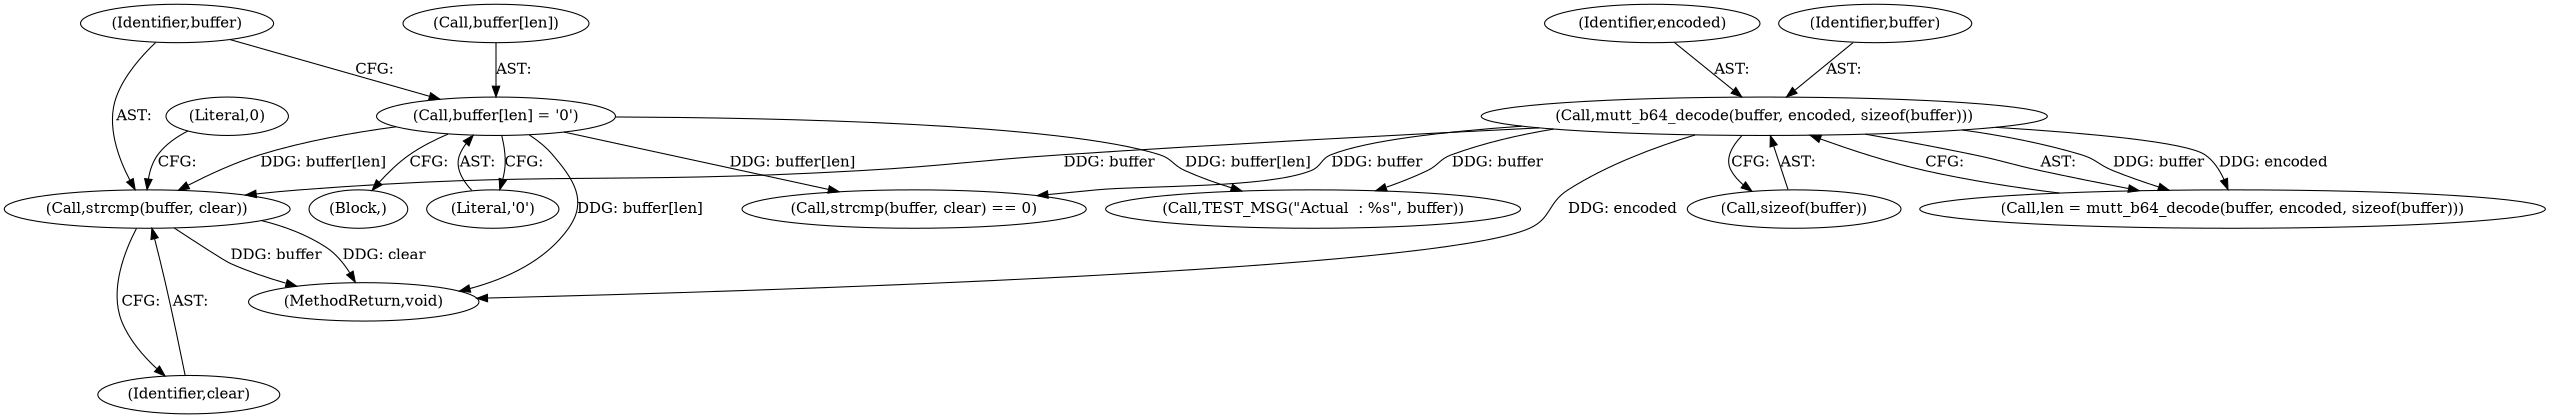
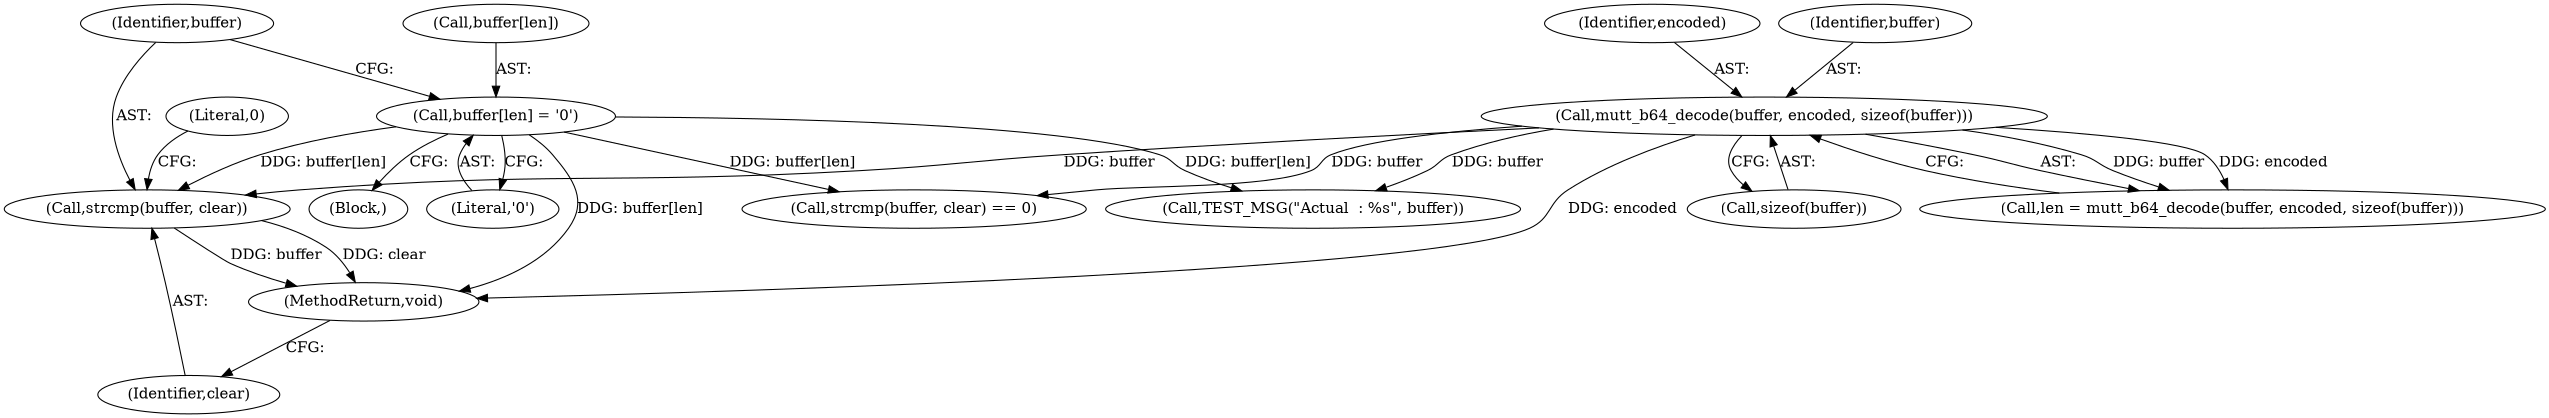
edge "(Call,strcmp(buffer, clear))" -> "(Identifier,clear)": now "(MethodReturn,void)" -> "(Identifier,clear)"
